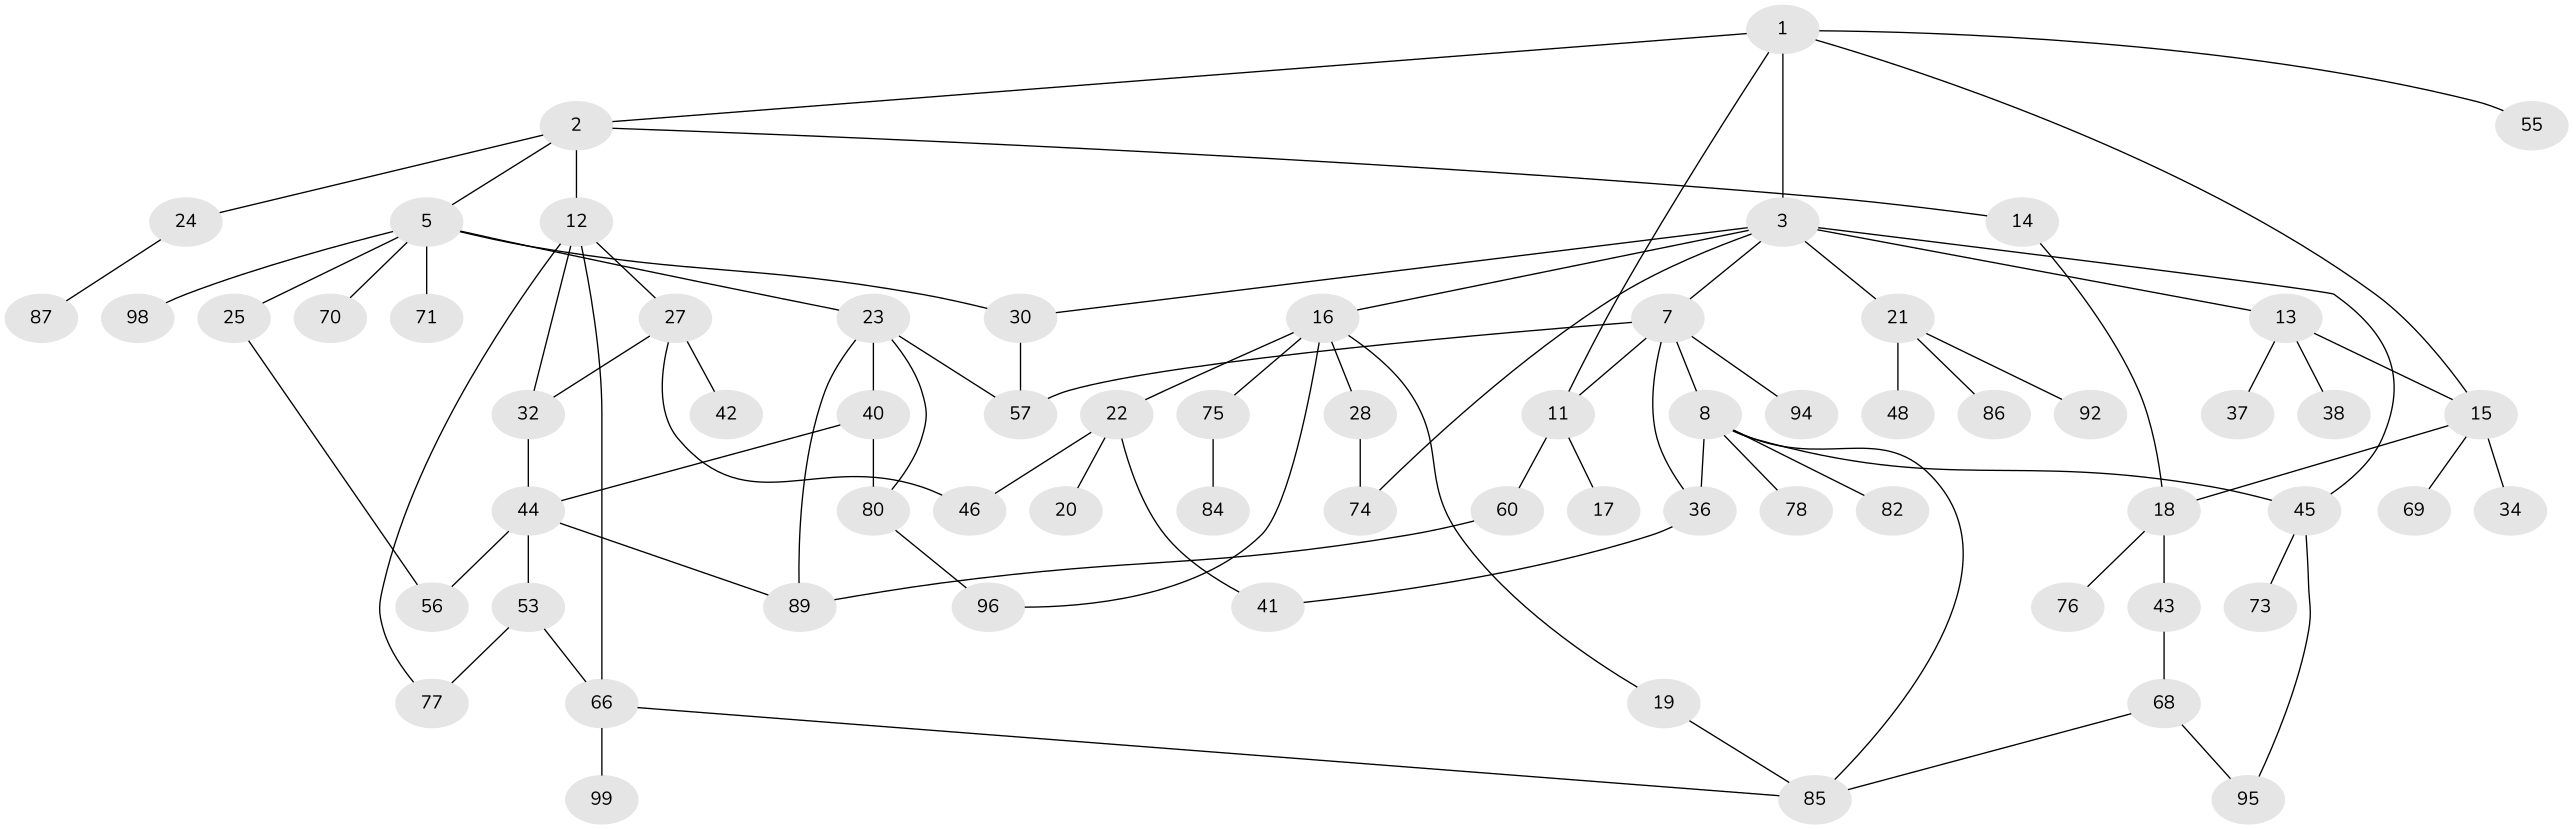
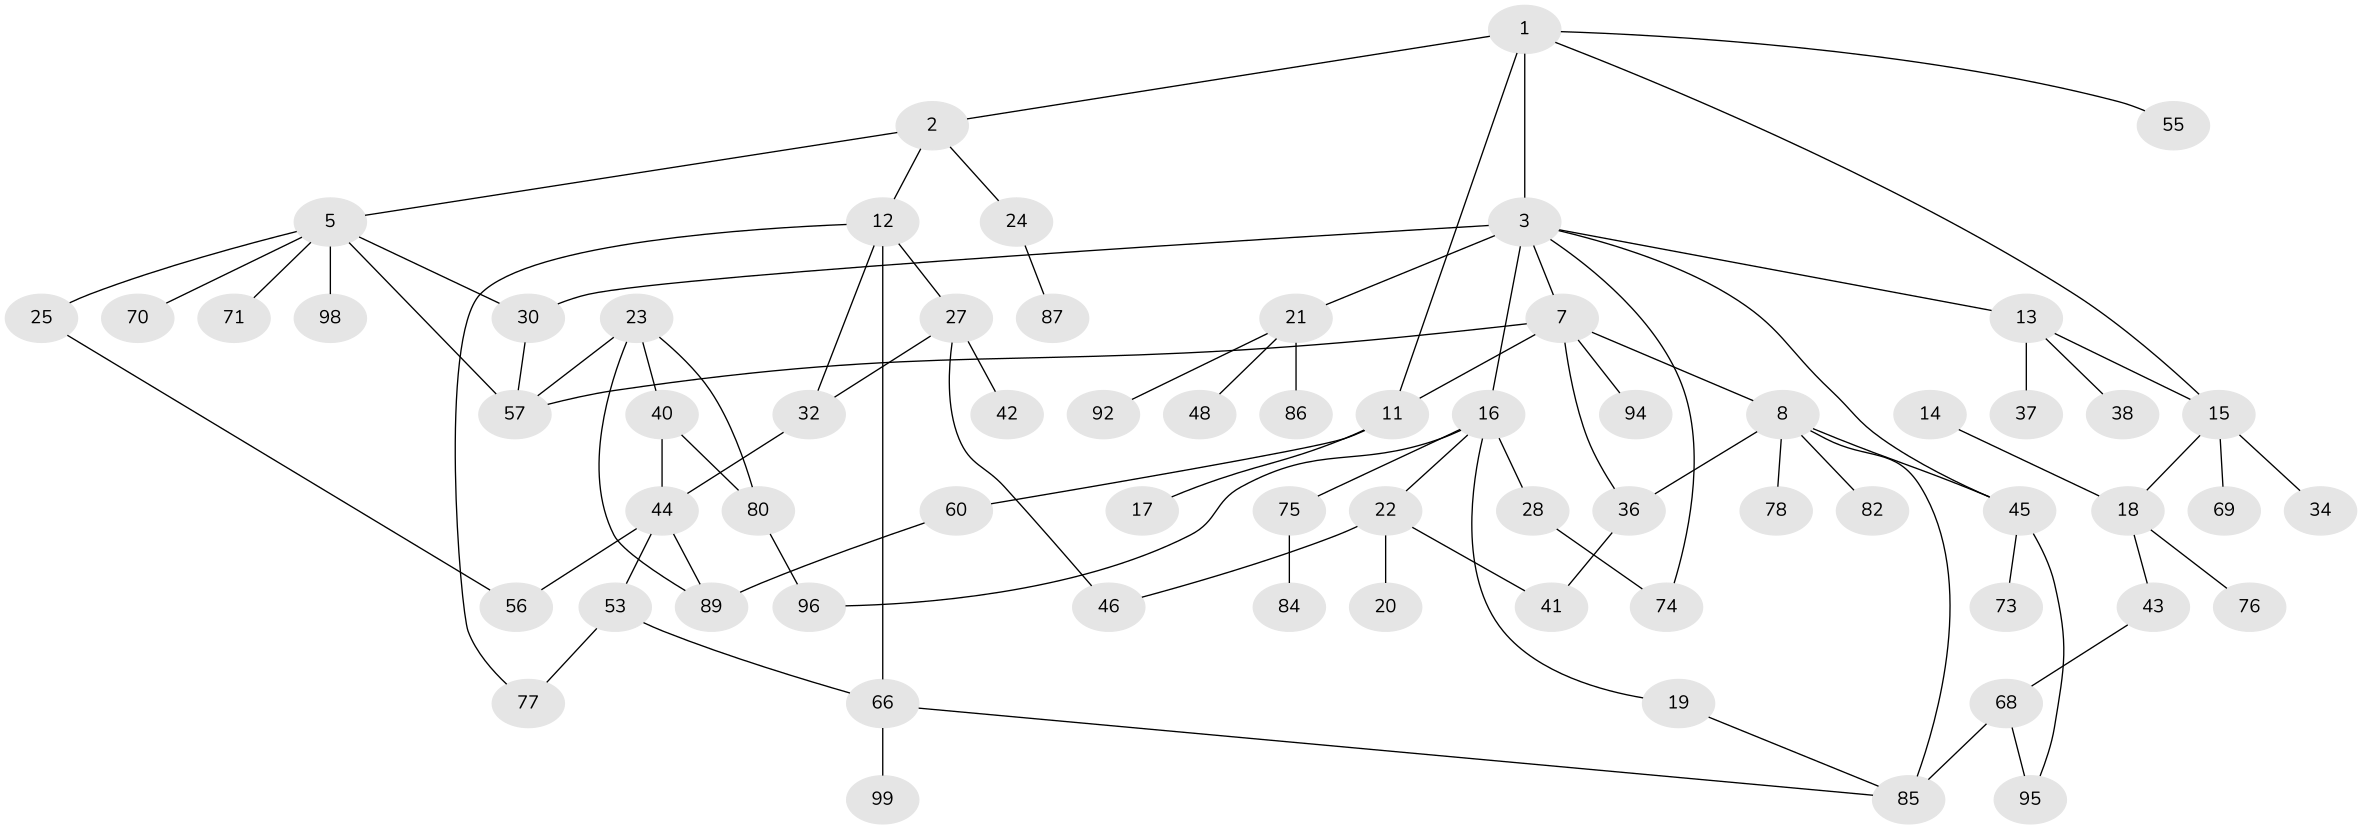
edge "2" -- "14": removed
edge "5" -- "23": now "5" -- "57"
